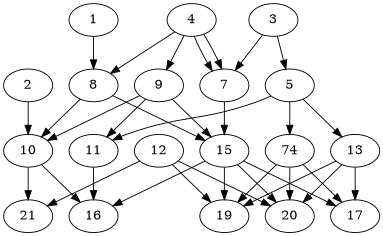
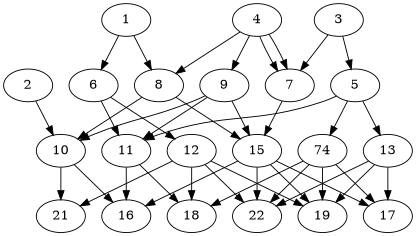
node "6": added
node "18": added
node "20": label "20" -> "22"
